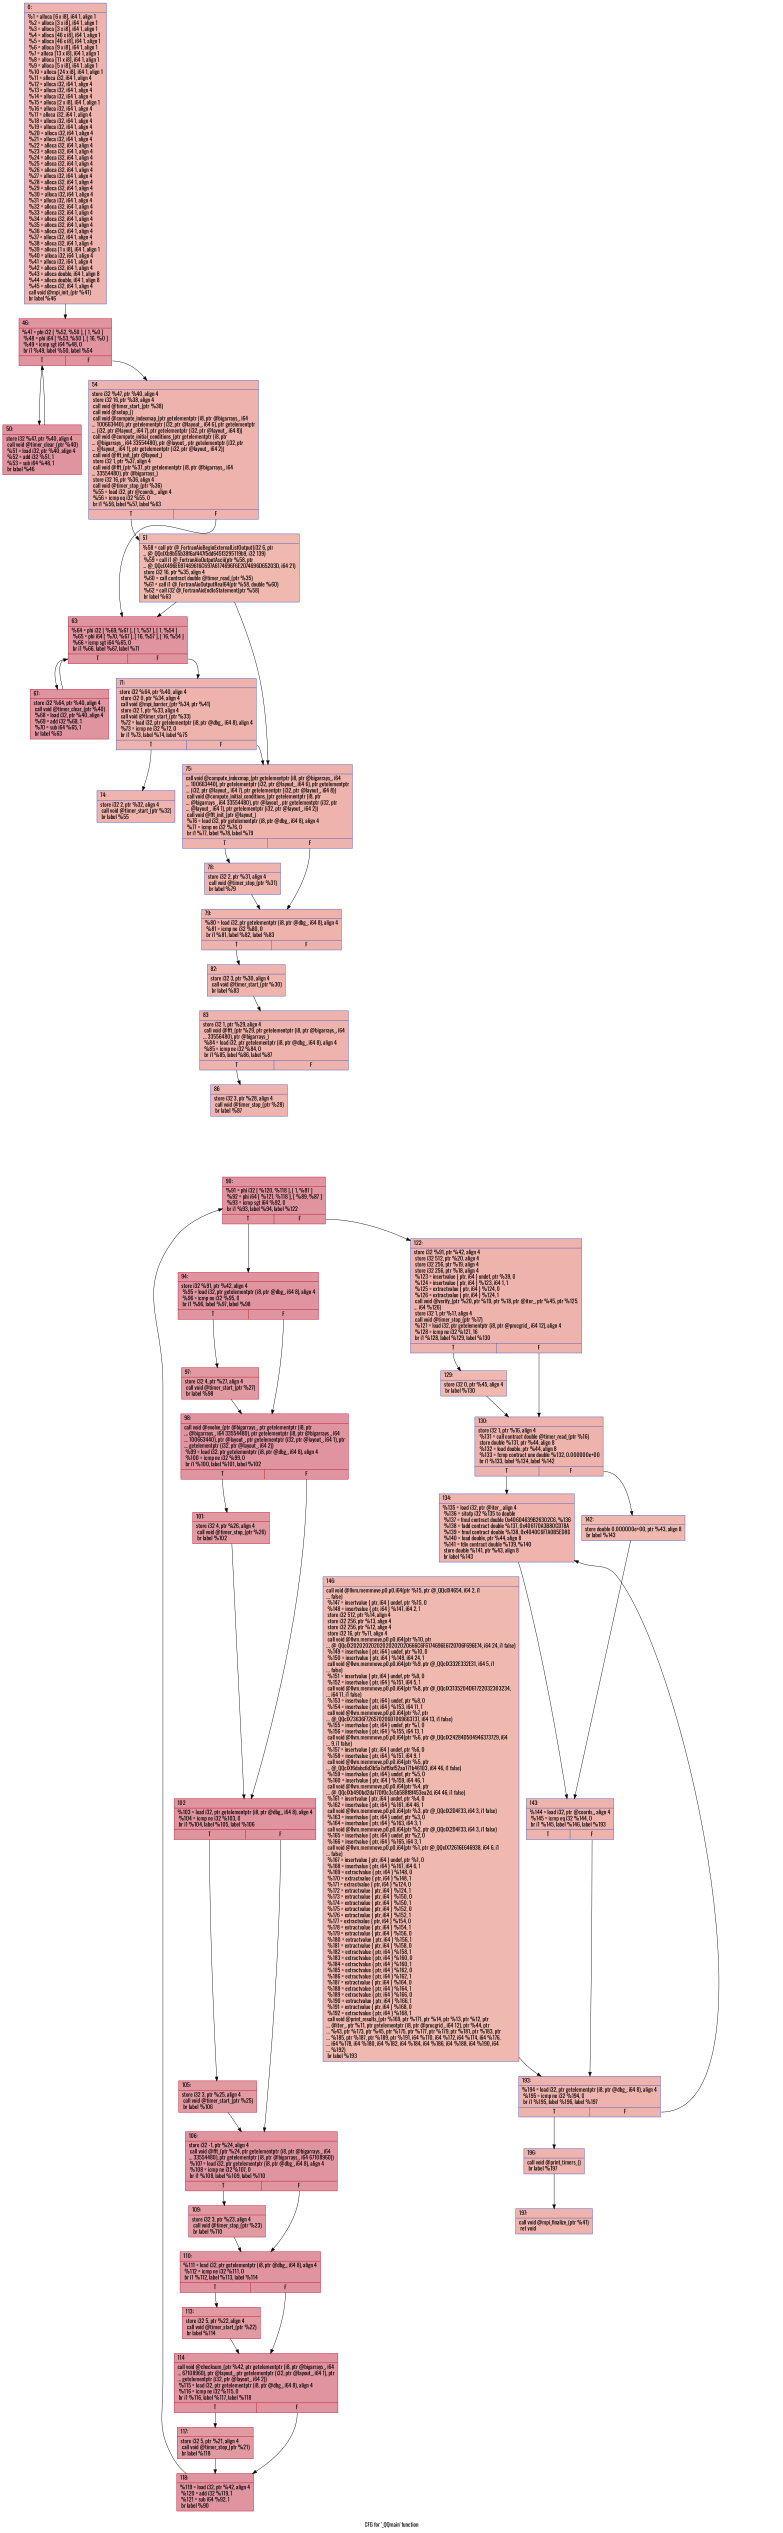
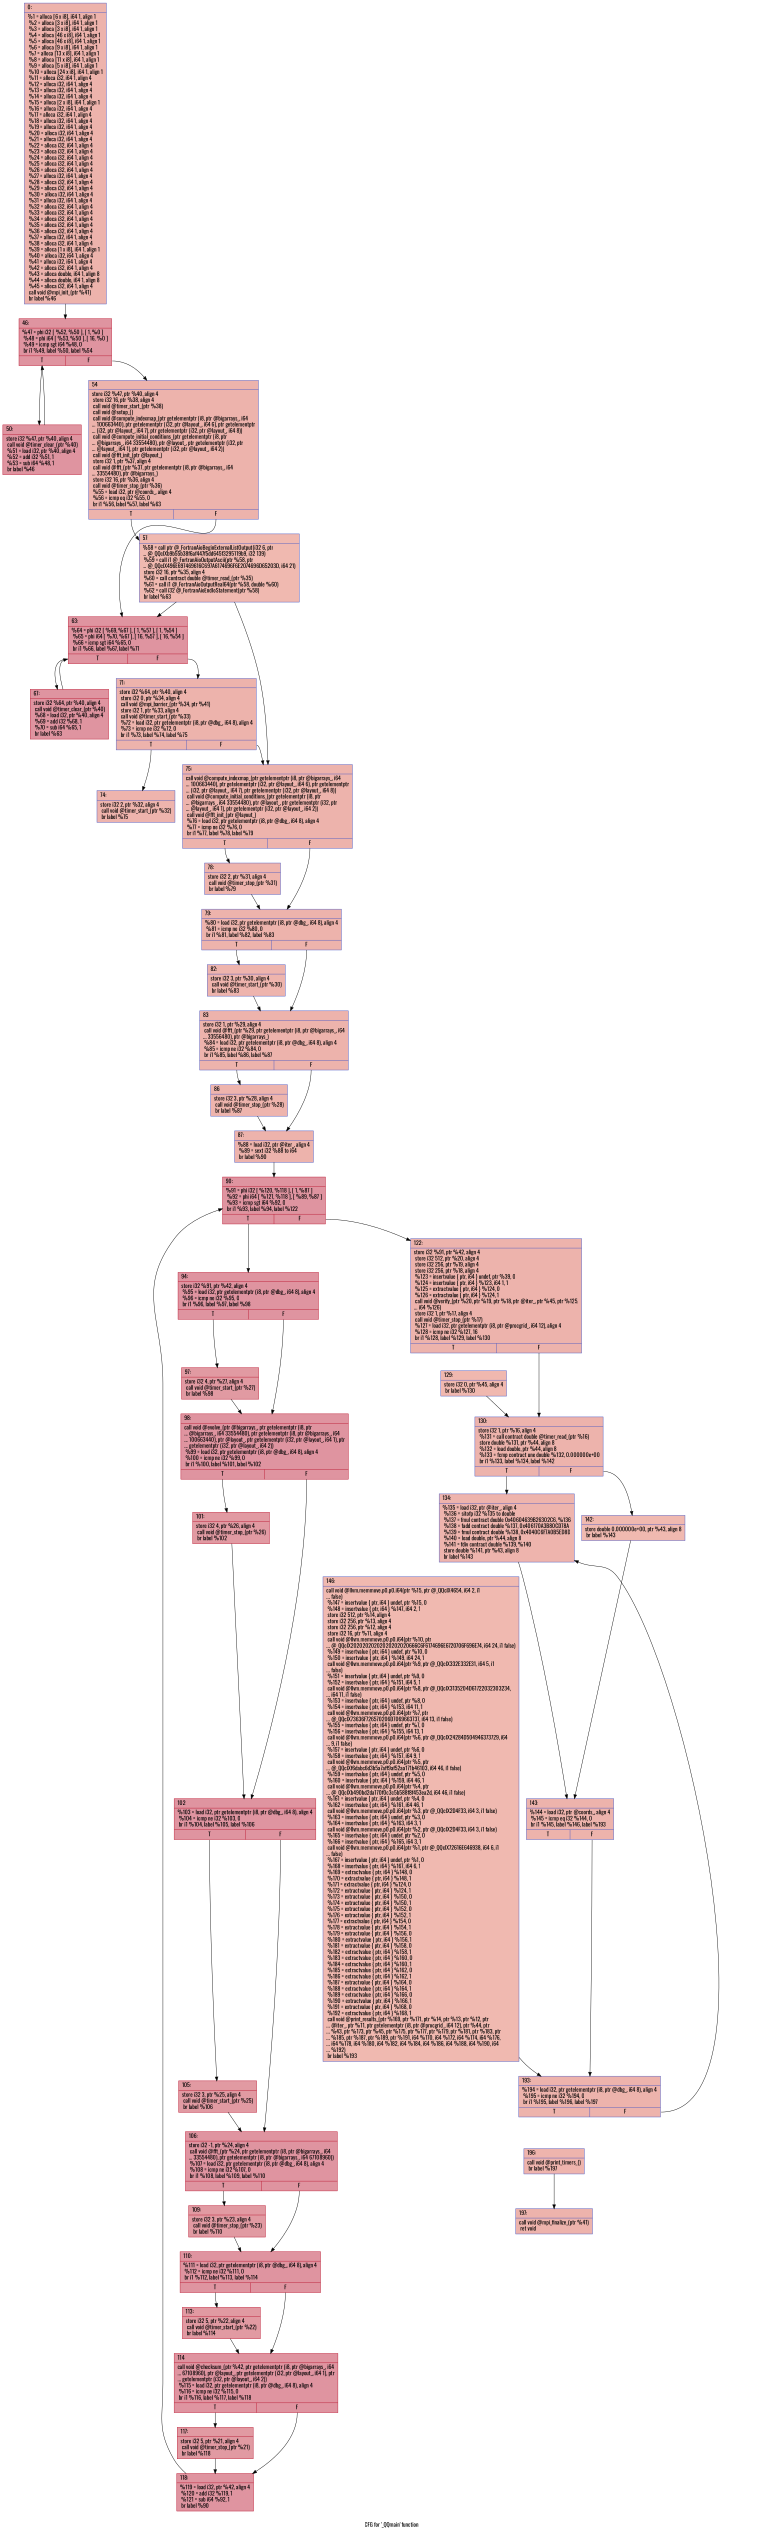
node "74:": text "br label %55" -> "br label %75"
edge "79:" -> "83:": added
node "87:": added
edge "122:" -> "129:": removed
edge "193:" -> "196:": removed
